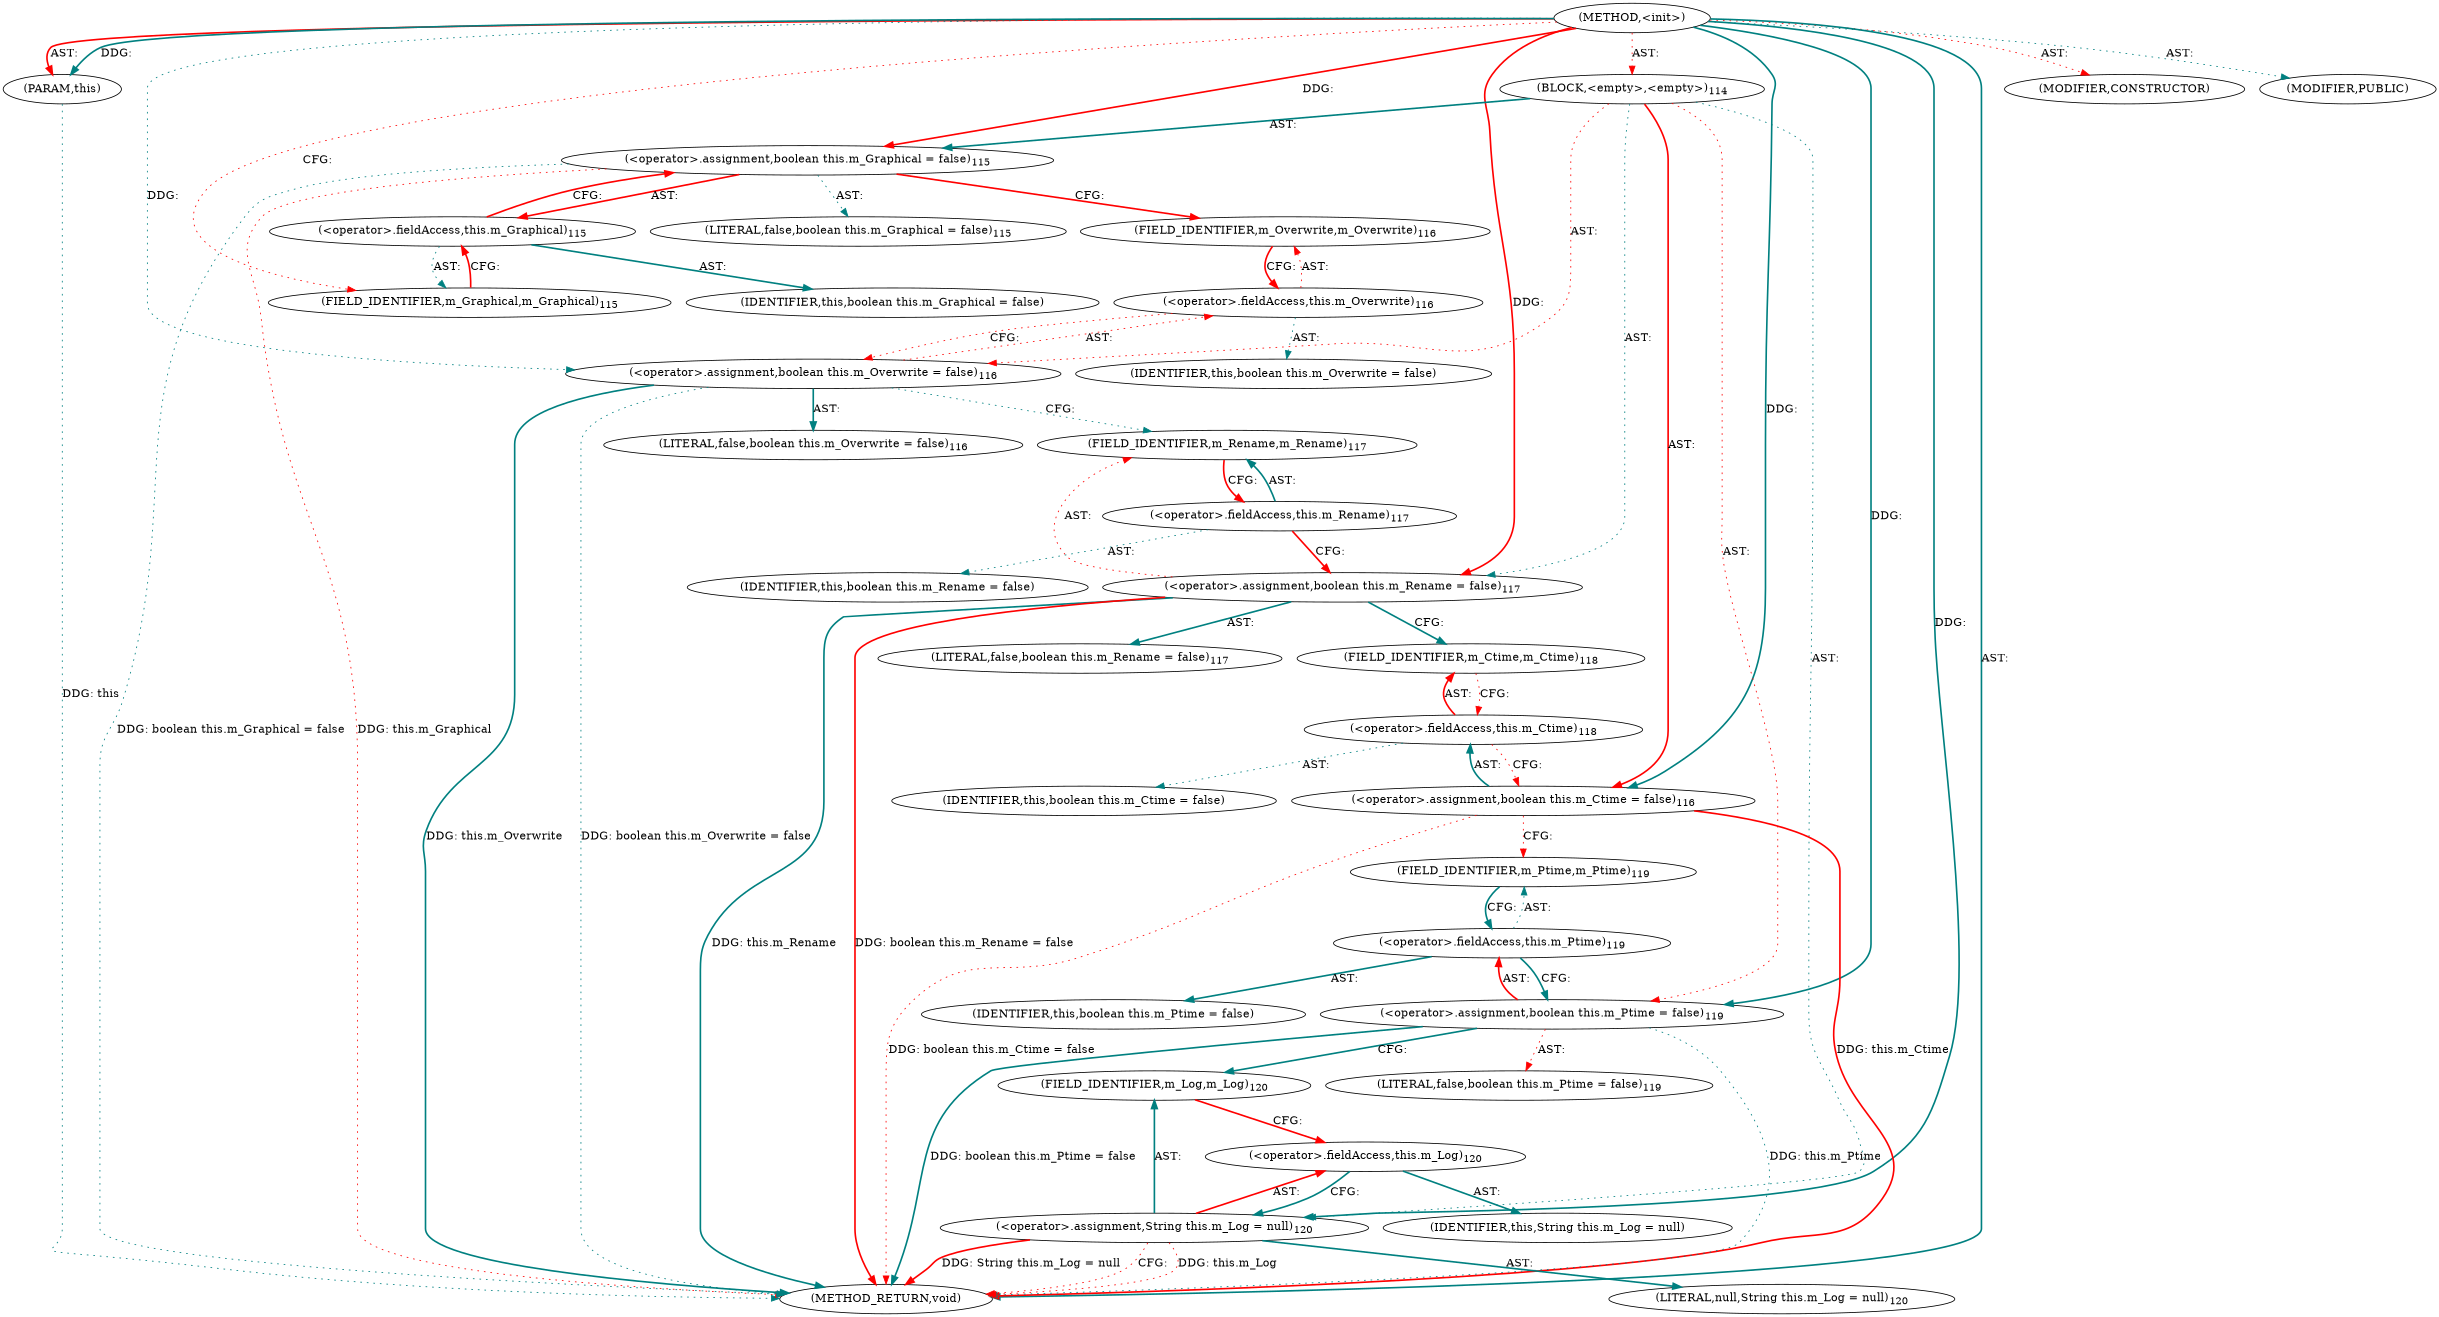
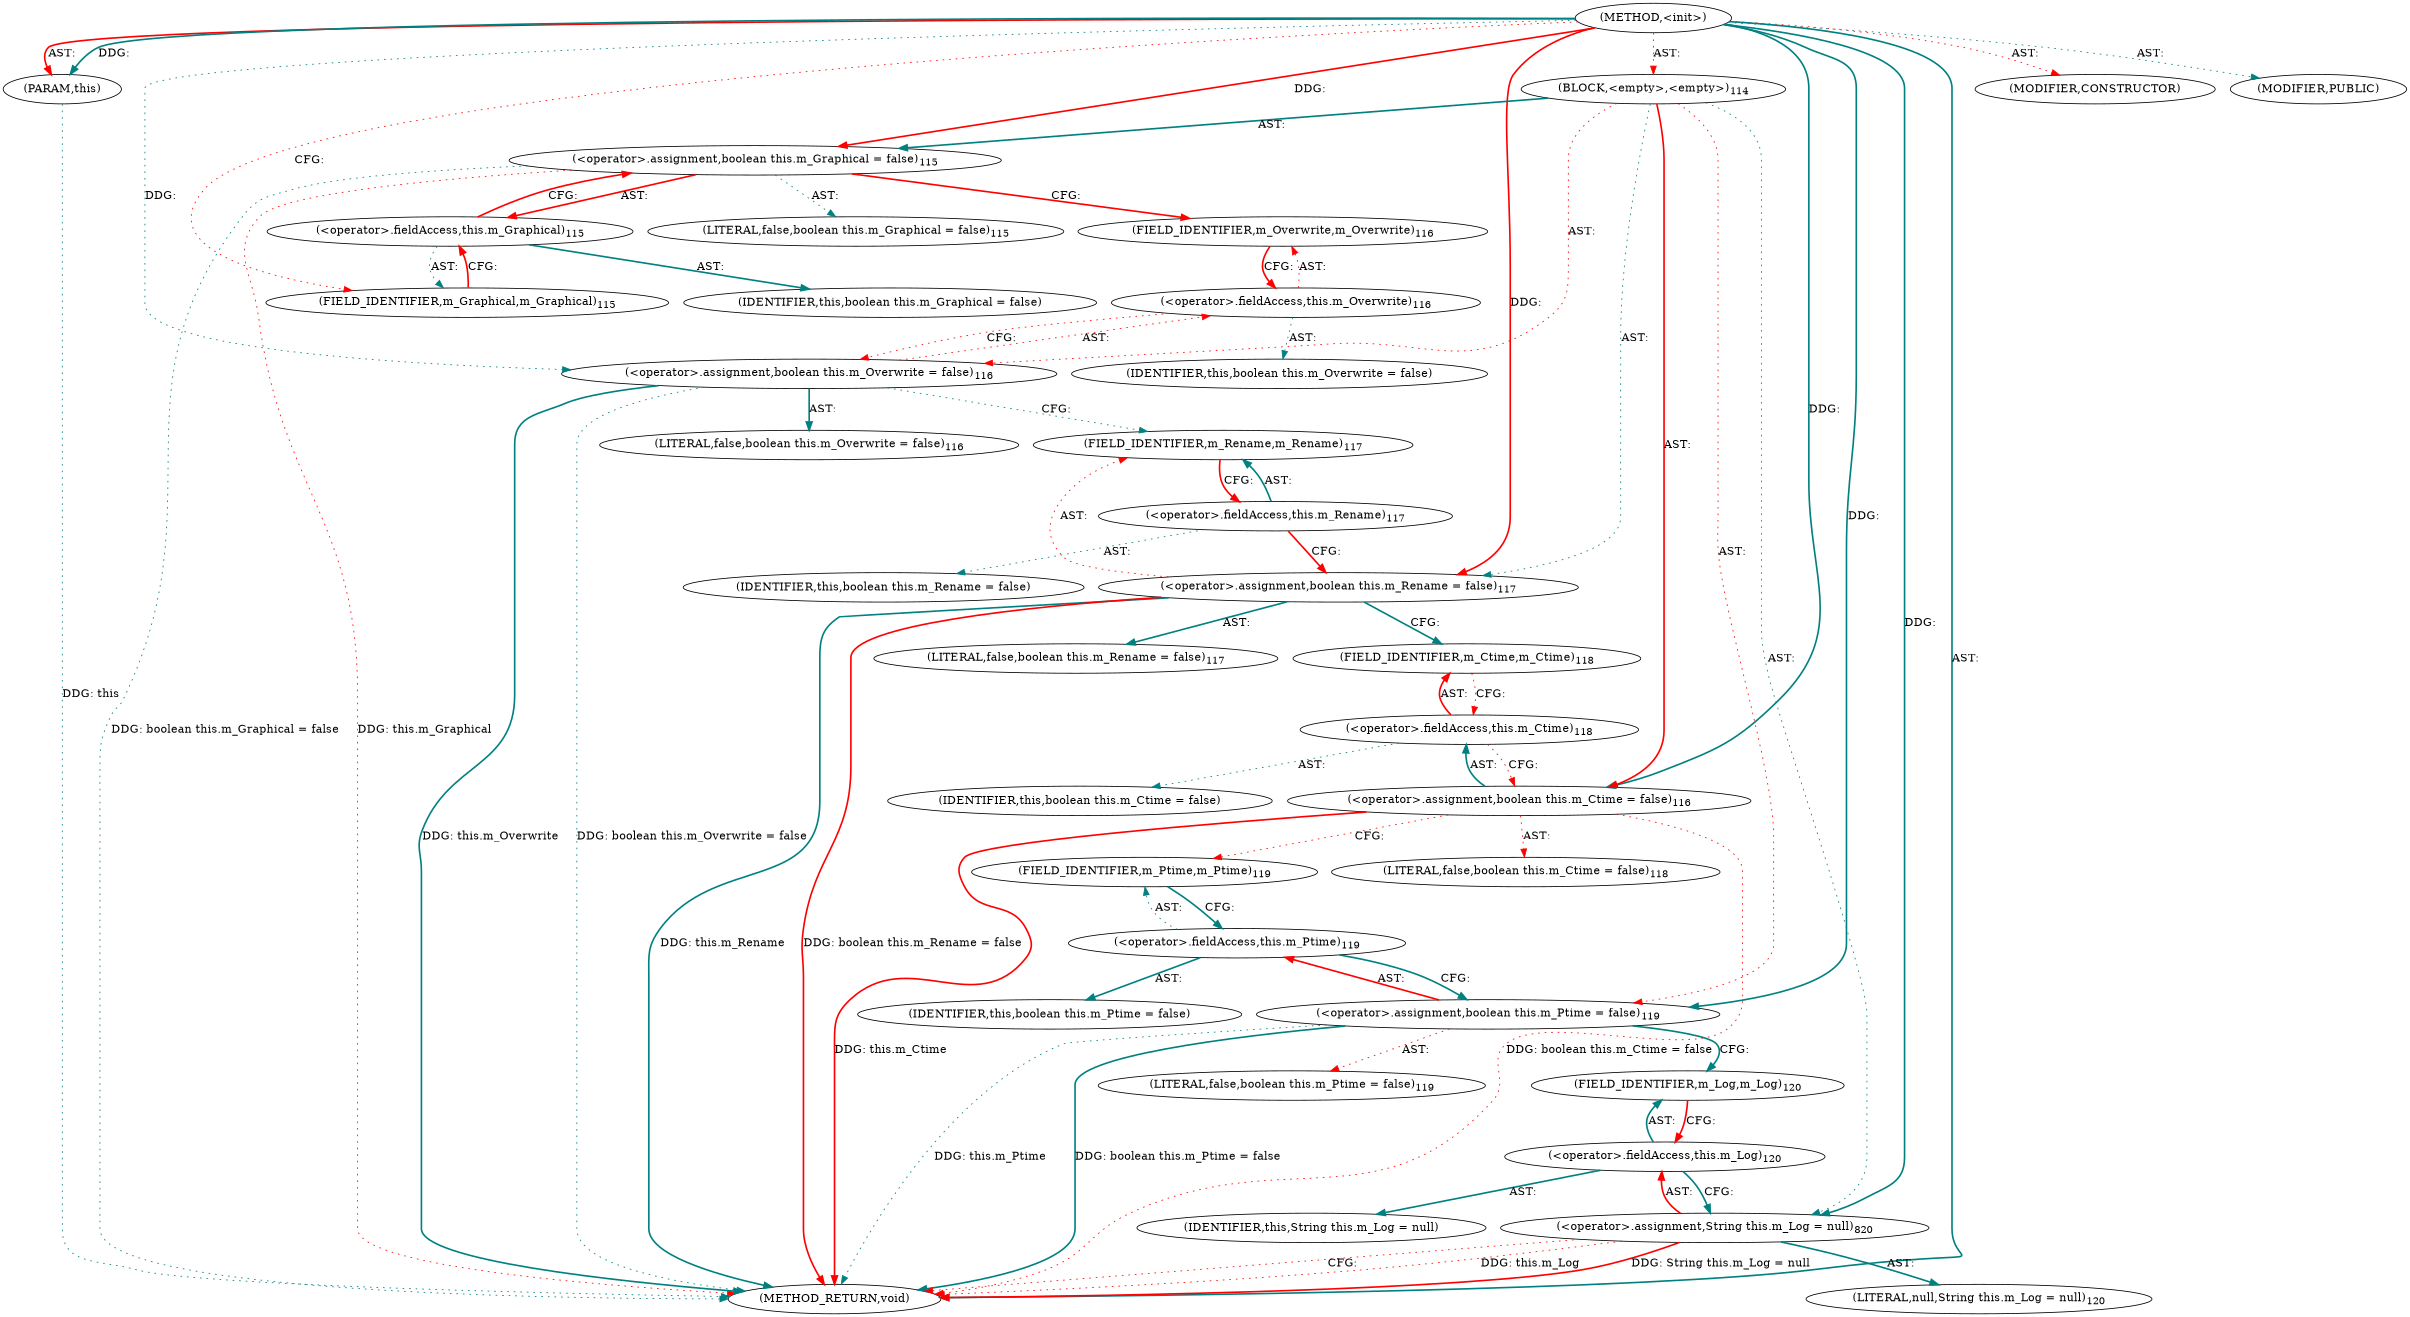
node "(LITERAL,false,boolean this.m_Ctime = false)": added
edge "(<operator>.assignment,String this.m_Log = null)" -> "(FIELD_IDENTIFIER,m_Log,m_Log)": now "(<operator>.fieldAccess,this.m_Log)" -> "(FIELD_IDENTIFIER,m_Log,m_Log)"
node "(<operator>.assignment,String this.m_Log = null)": text "120" -> "820"
